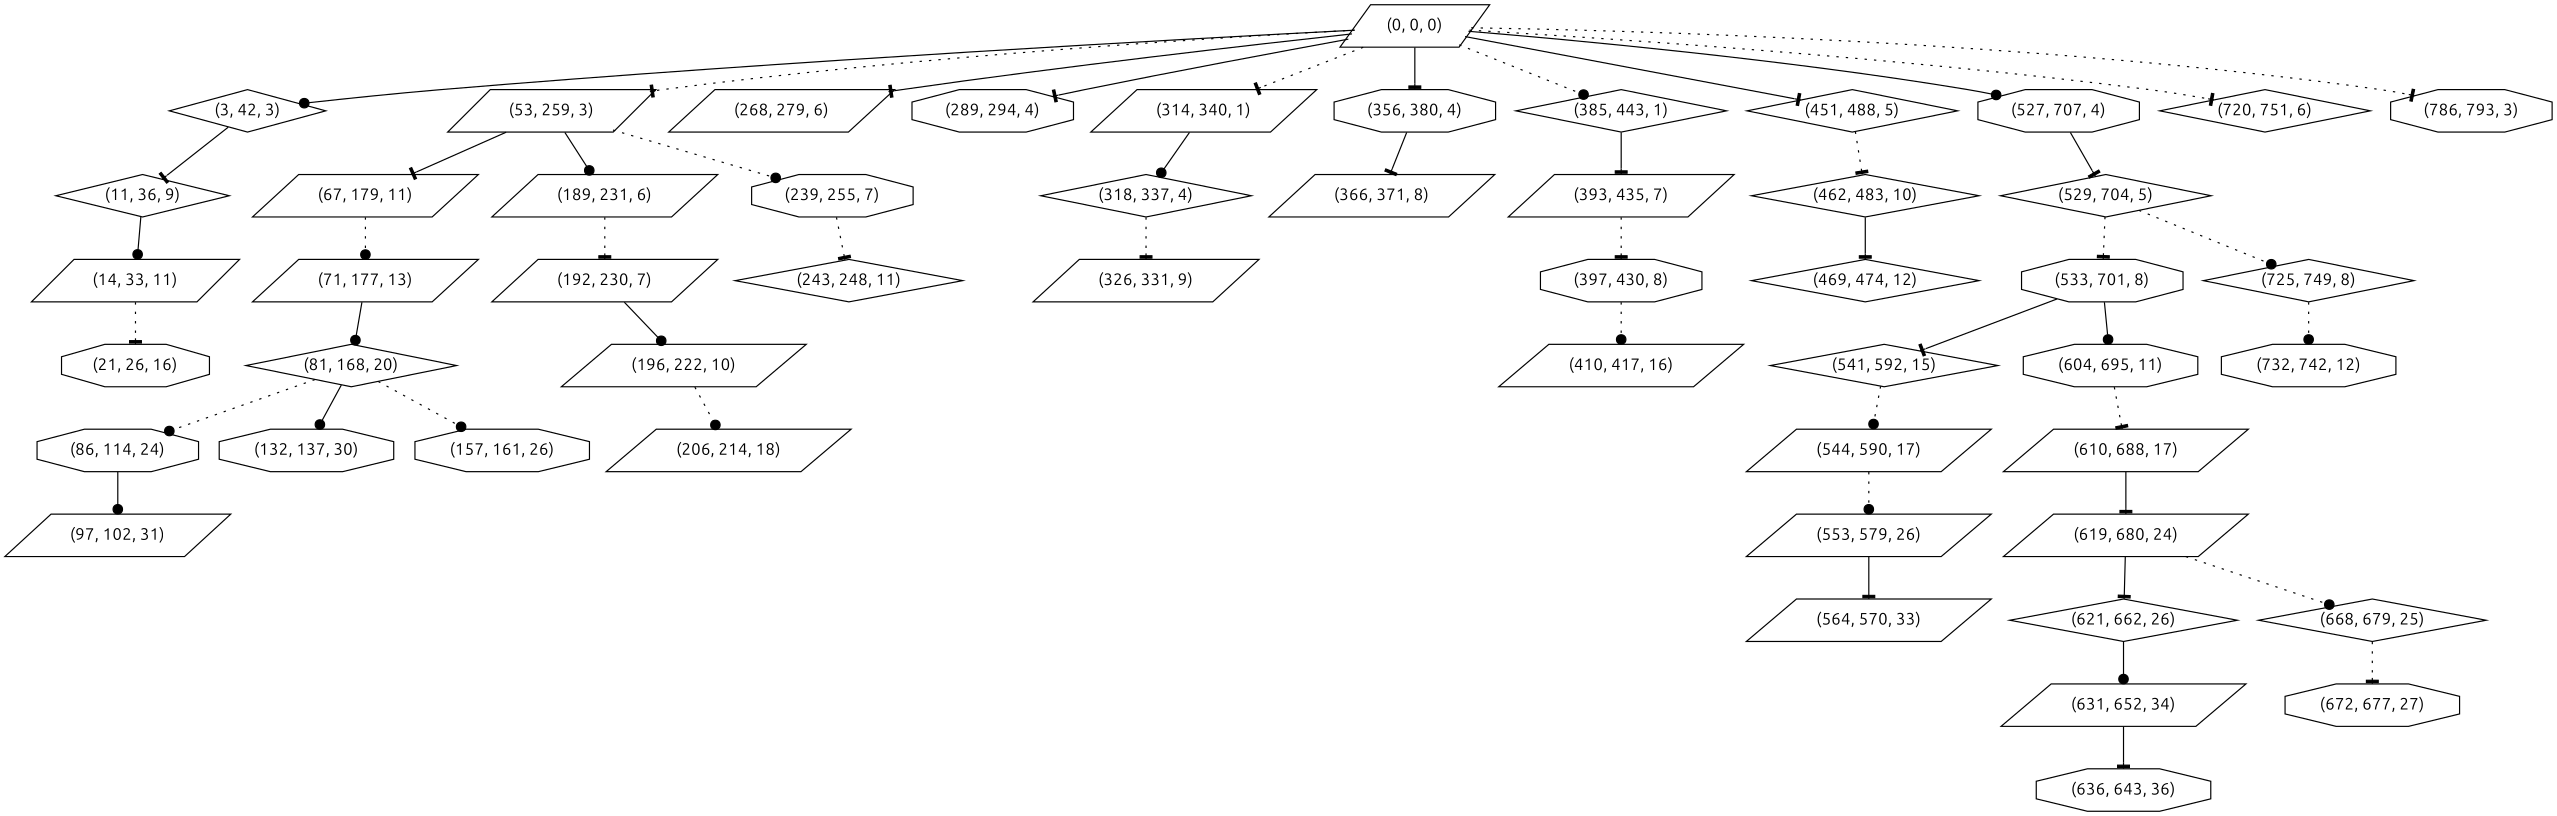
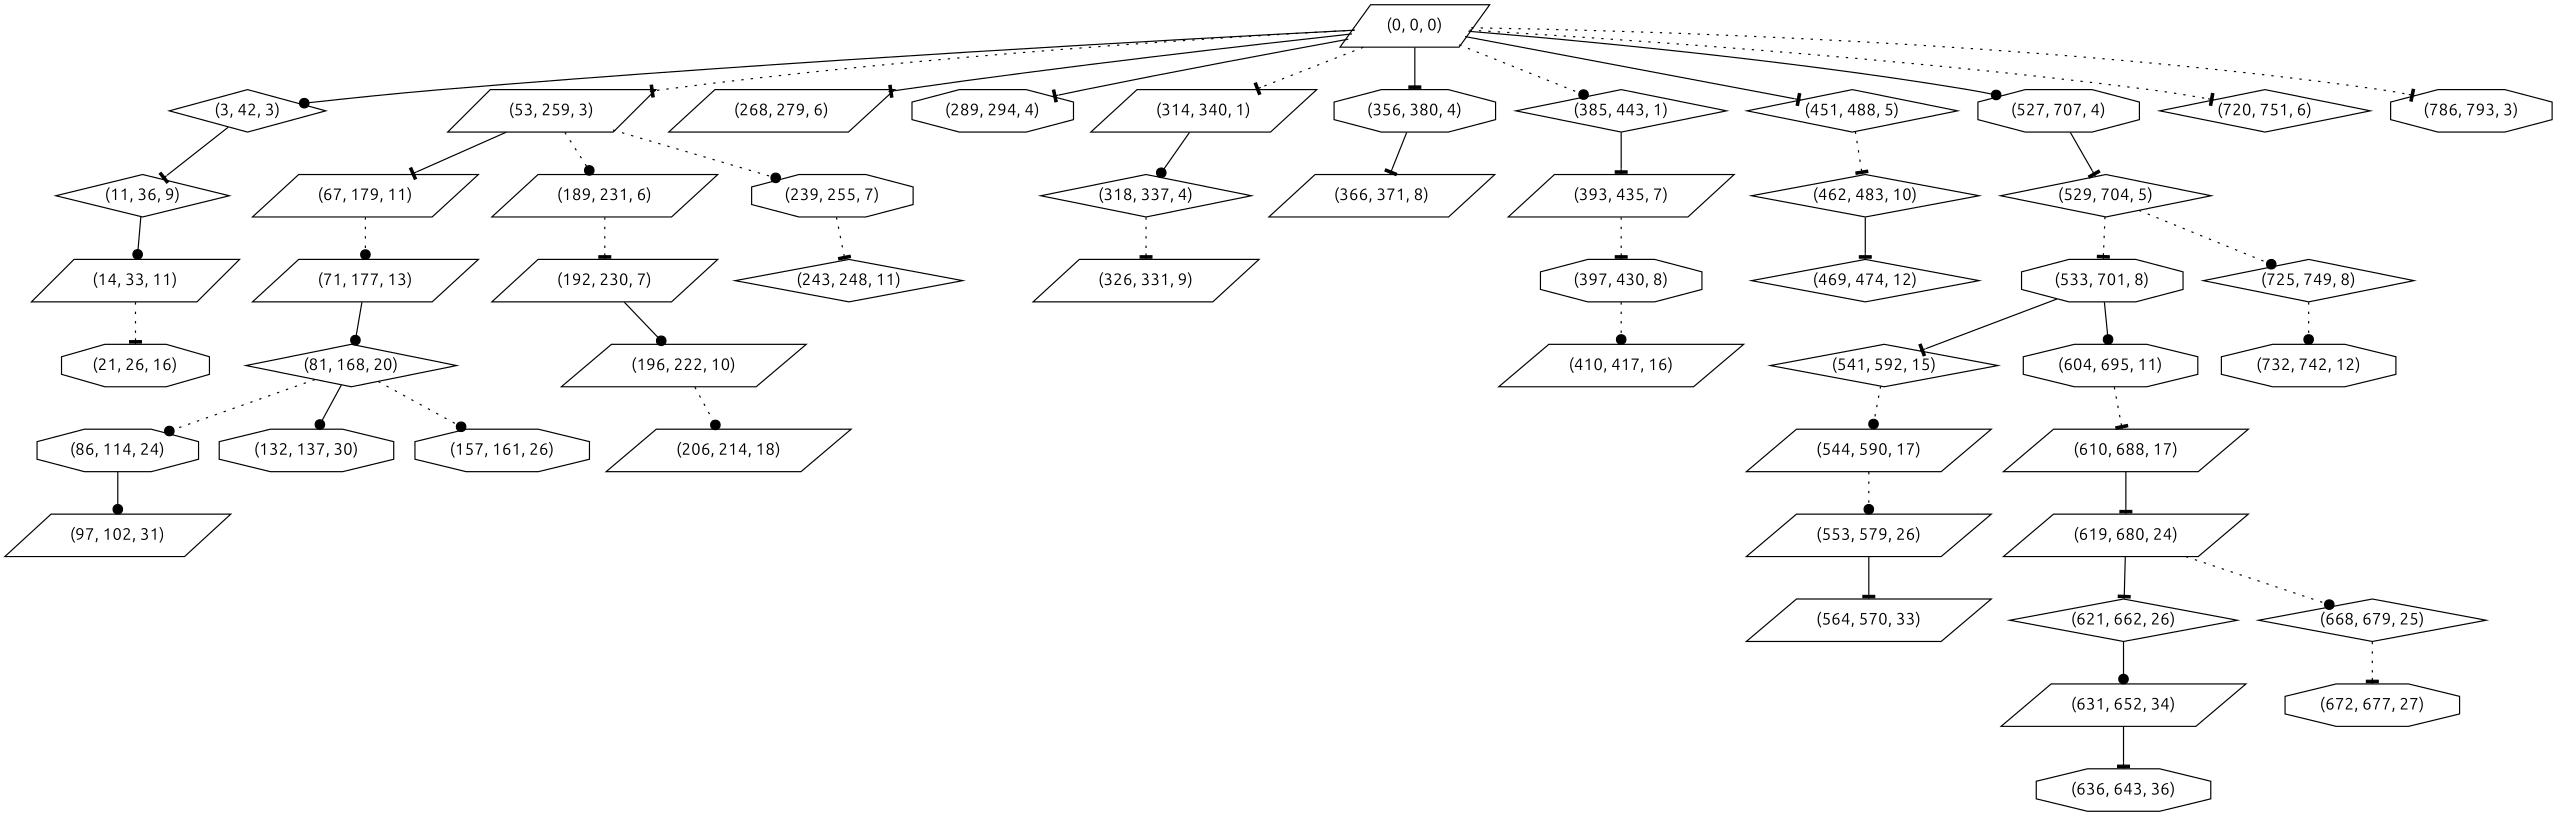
edge "(53, 259, 3)" -> "(189, 231, 6)": style solid -> dotted
